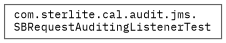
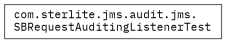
node "com.sterlite.cal.audit.jms. SBRequestAuditingListenerTest": label "com.sterlite.cal.audit.jms. SBRequestAuditingListenerTest" -> "com.sterlite.jms.audit.jms. SBRequestAuditingListenerTest"
